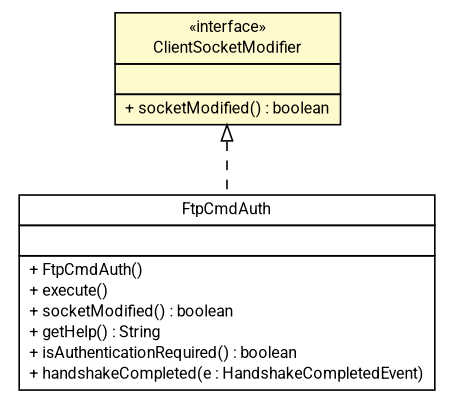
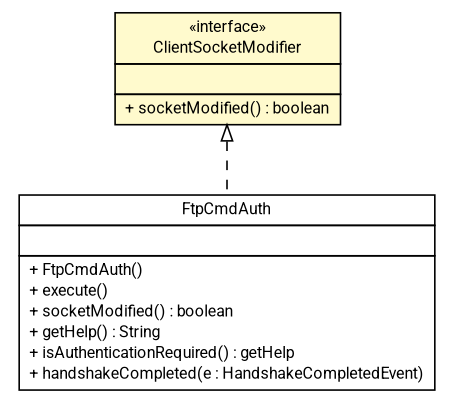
node "FtpCmdAuth": text "+ isAuthenticationRequired() : boolean" -> "+ isAuthenticationRequired() : getHelp"
